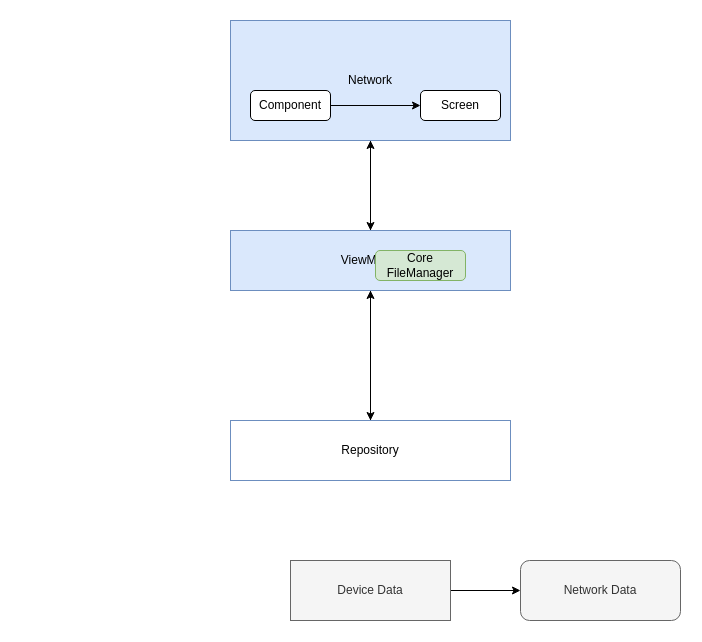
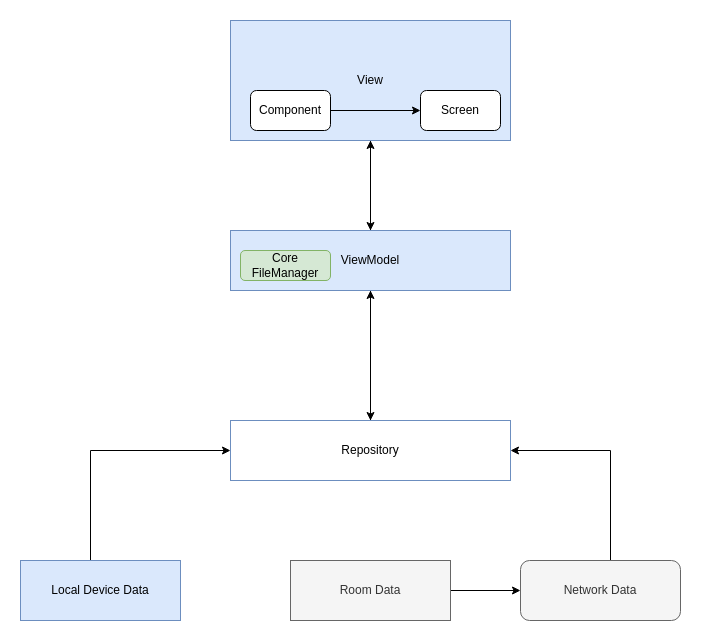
node "Network": label "Network" -> "View"
node "Component": size 80x30 -> 80x40
node "Screen": size 80x30 -> 80x40
node "Core FileManager": moved (421, 266) -> (286, 266)
edge "Local Device Data" -> "Repository": added
edge "Network Data" -> "Repository": added
node "Local Device Data": added
node "Device Data": label "Device Data" -> "Room Data"
